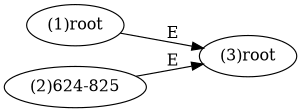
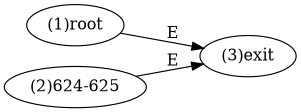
node "(3)root": label "(3)root" -> "(3)exit"
node "(2)624-825": label "(2)624-825" -> "(2)624-625"
